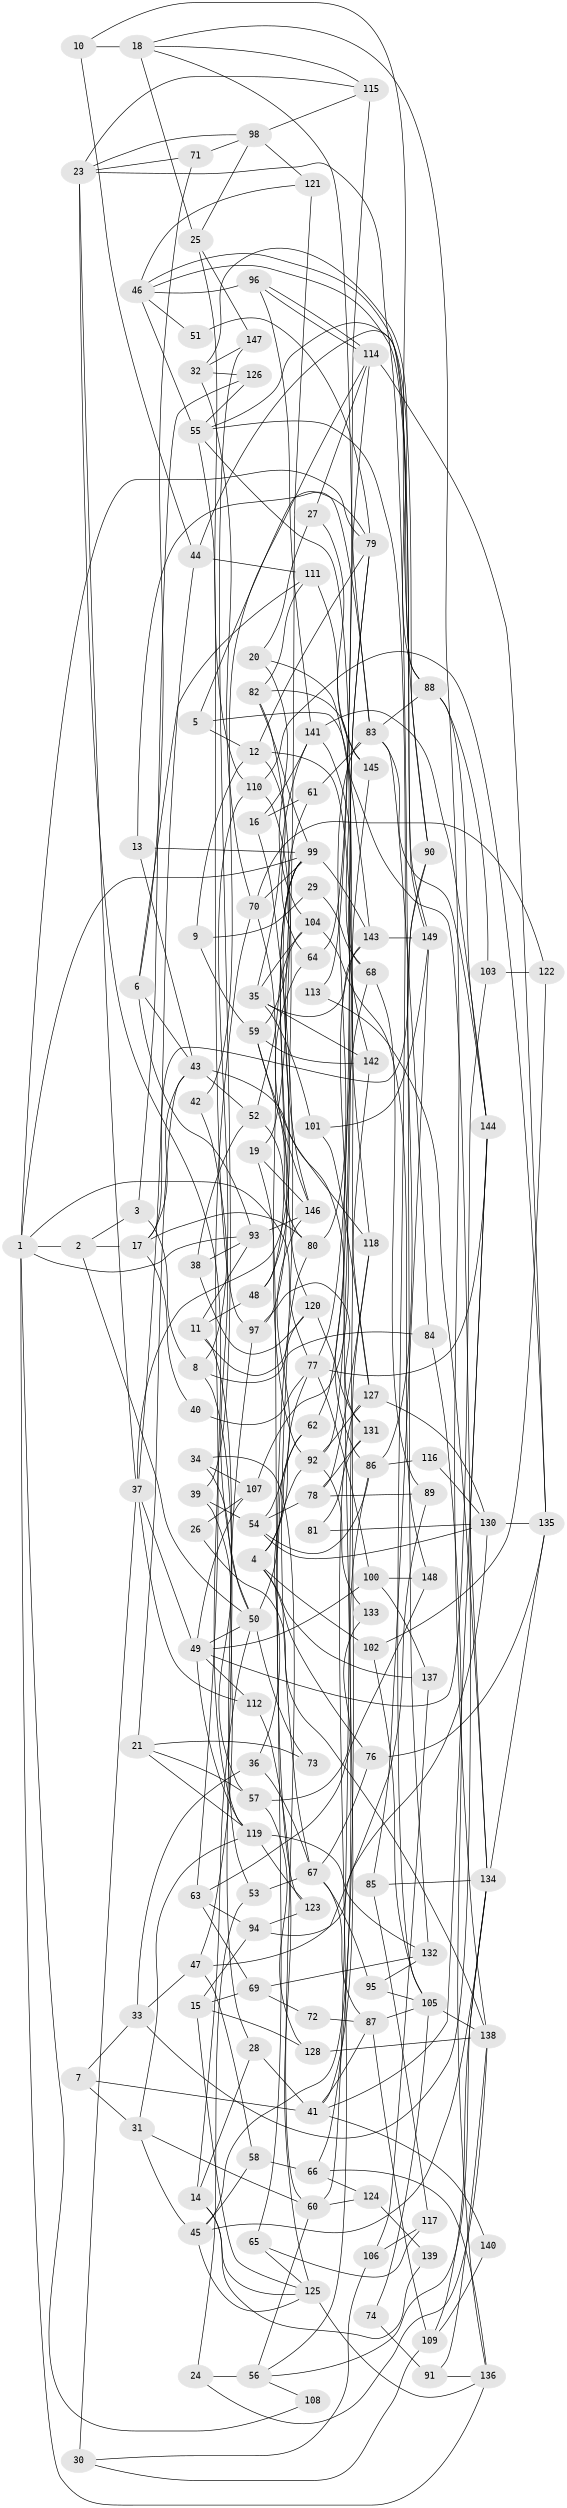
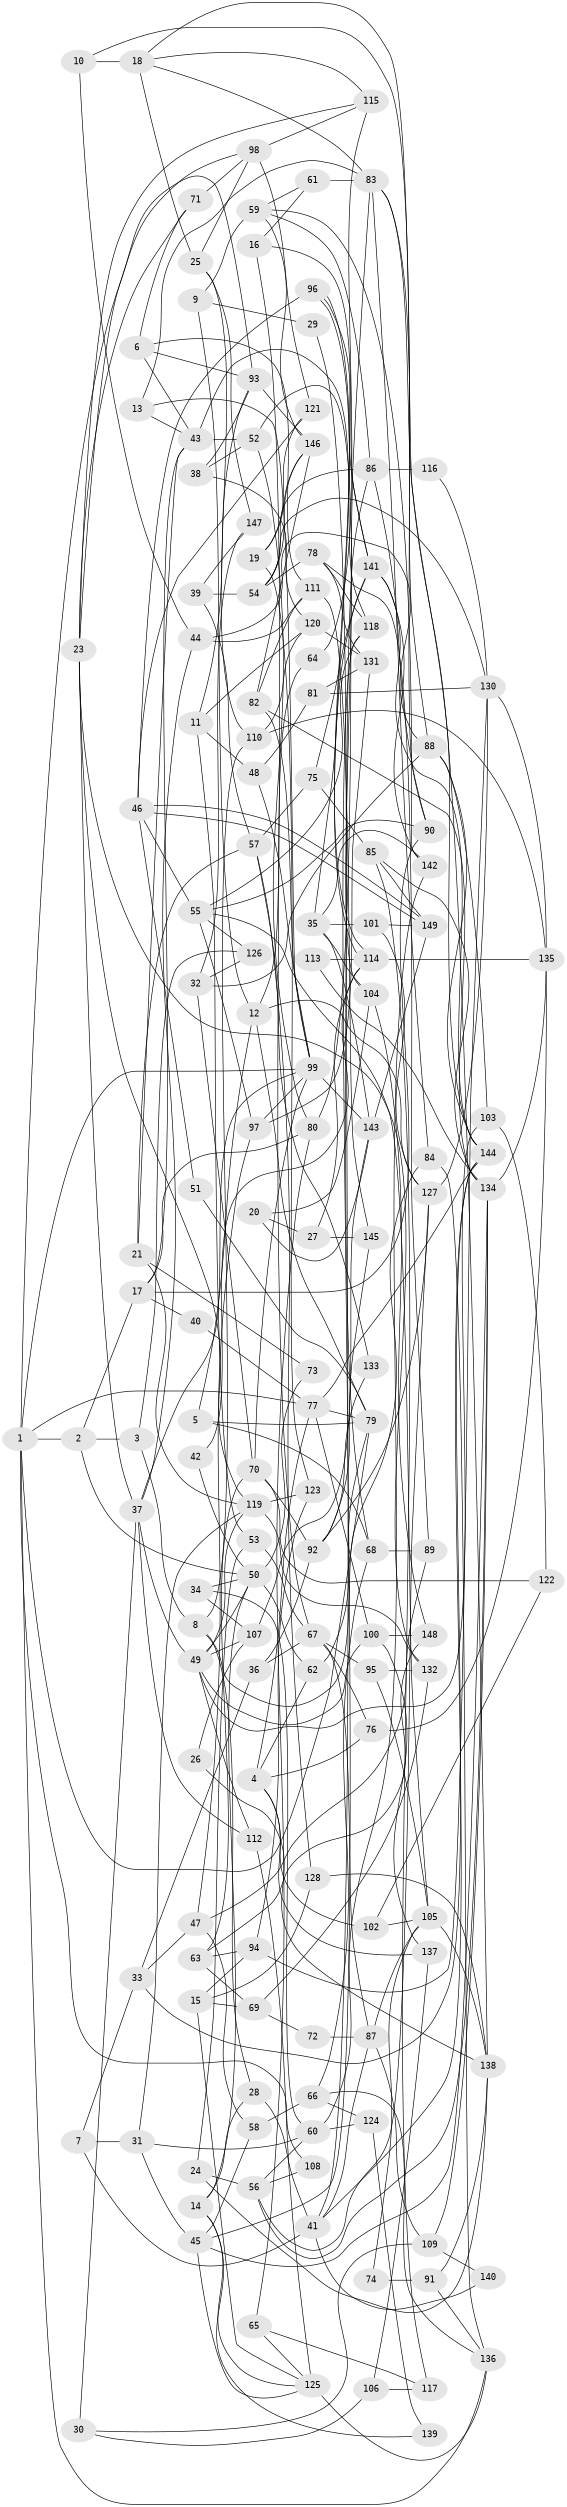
node "75": added
edge "64" -- "48": now "81" -- "48"
